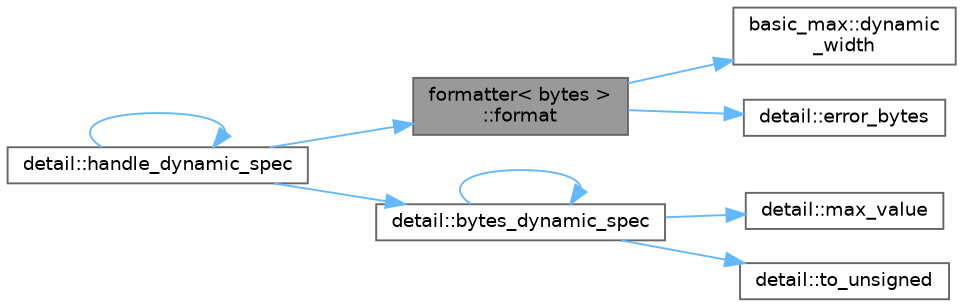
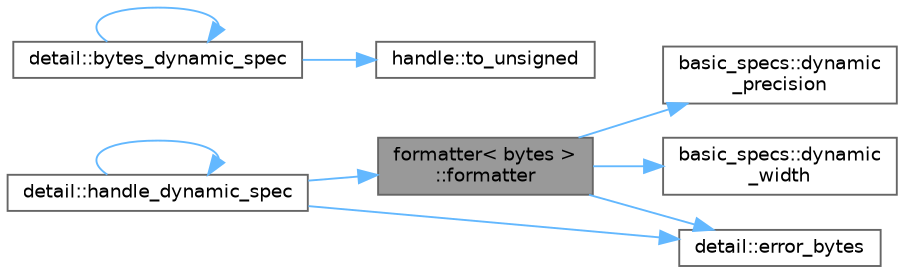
node "basic_max::dynamic _width": label "basic_max::dynamic _width" -> "basic_specs::dynamic _width"
node "basic_specs::dynamic _precision": added
node "formatter< bytes > ::format": label "formatter< bytes > ::format" -> "formatter< bytes > ::formatter"
edge "detail::handle_dynamic_spec" -> "detail::bytes_dynamic_spec": now "detail::handle_dynamic_spec" -> "detail::error_bytes"
node "detail::max_value": removed
node "detail::to_unsigned": label "detail::to_unsigned" -> "handle::to_unsigned"
